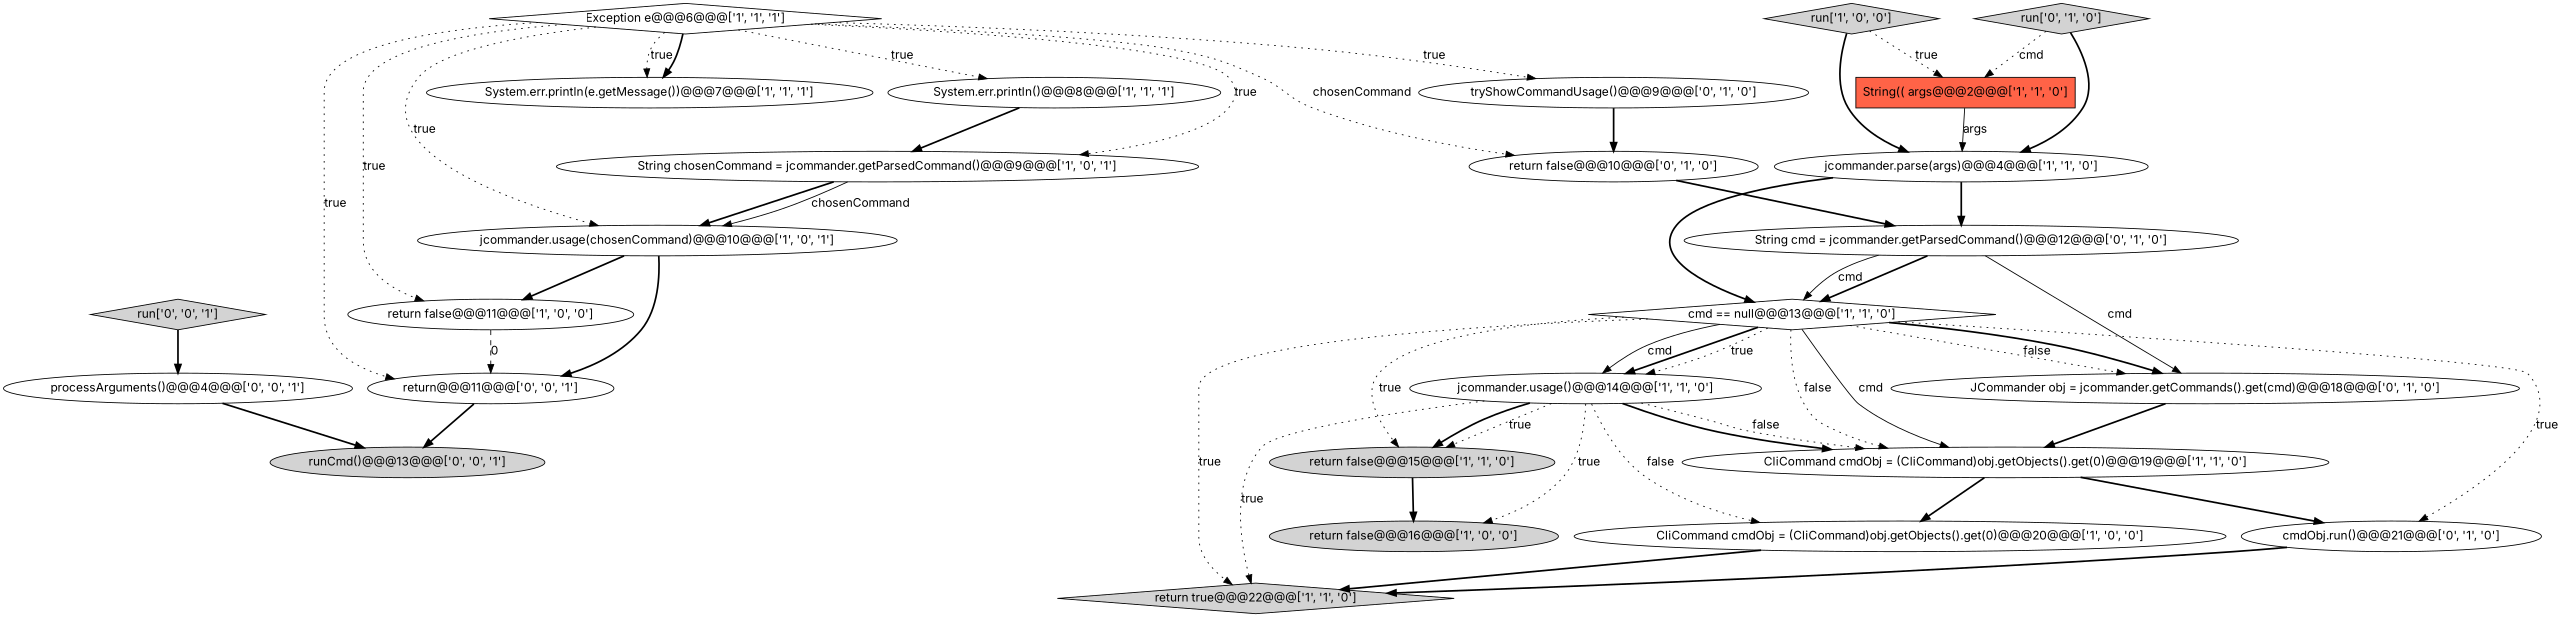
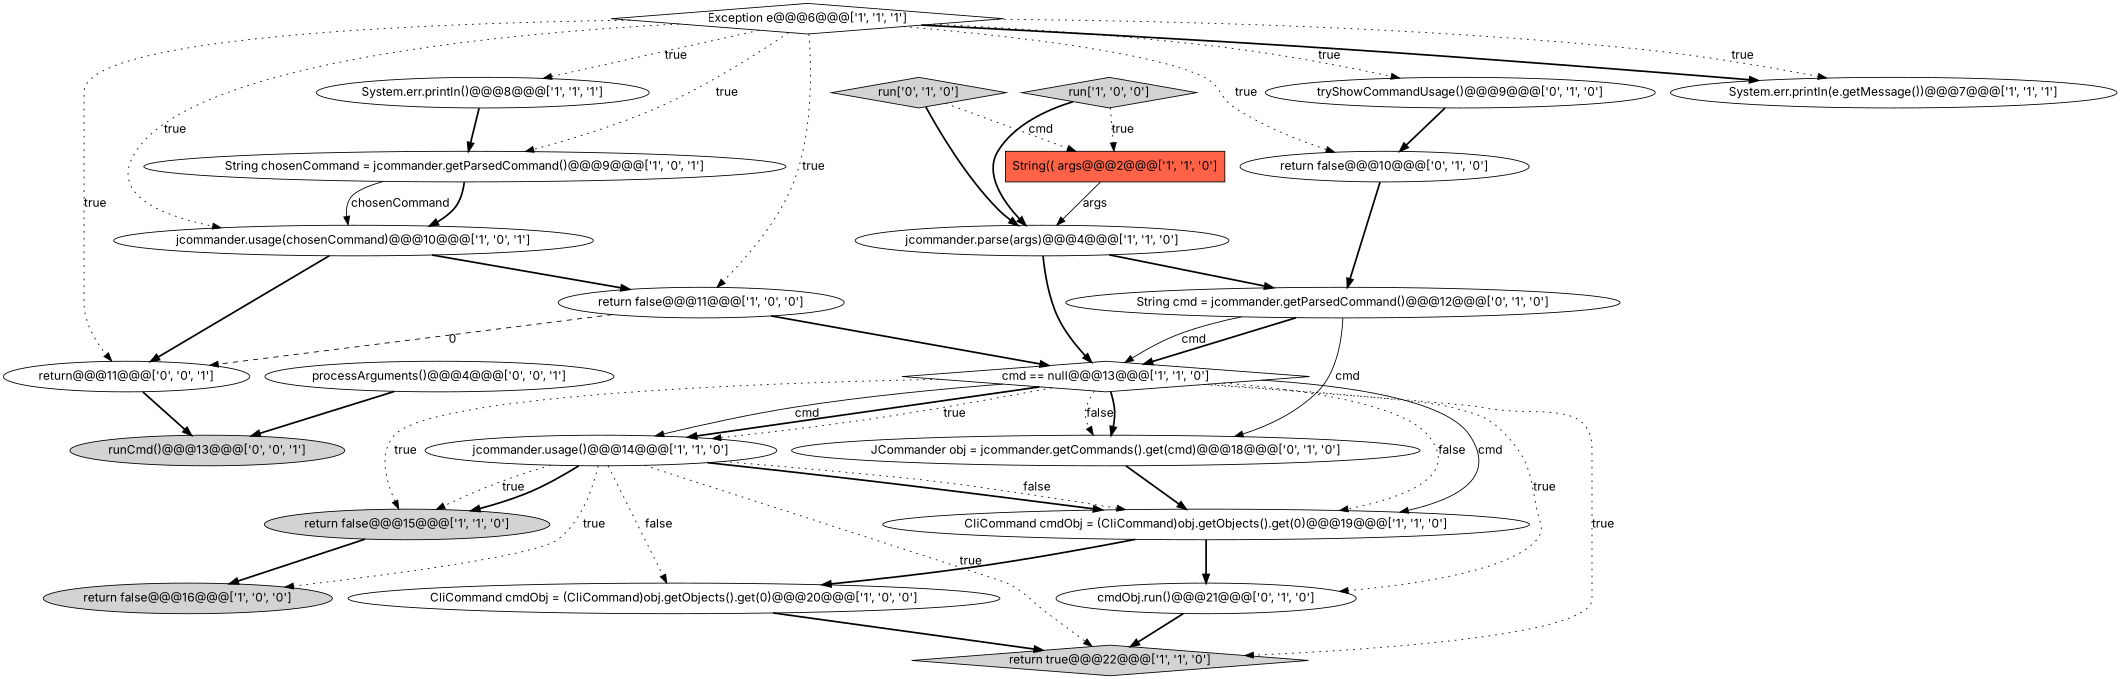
edge "Exception e@@@6@@@['1', '1', '1']" -> "return false@@@10@@@['0', '1', '0']": label "chosenCommand" -> "true"
node "run['0', '0', '1']": removed
edge "return false@@@11@@@['1', '0', '0']" -> "cmd == null@@@13@@@['1', '1', '0']": added
